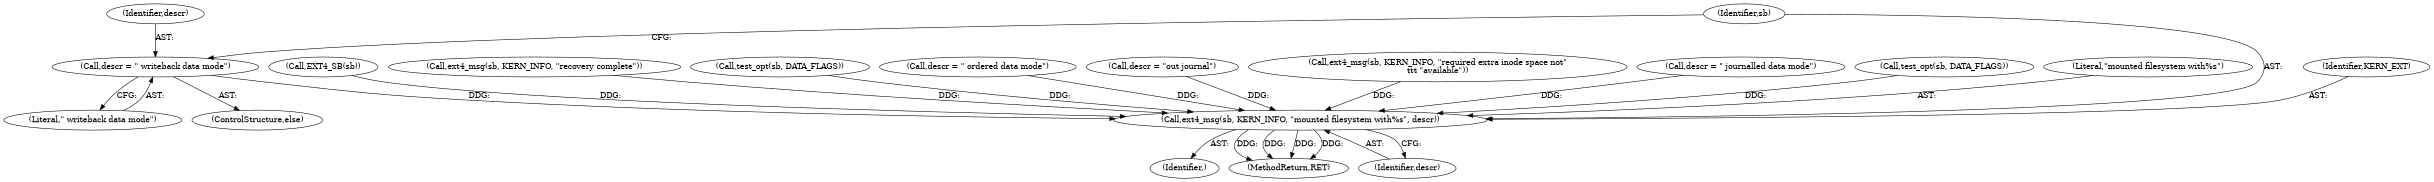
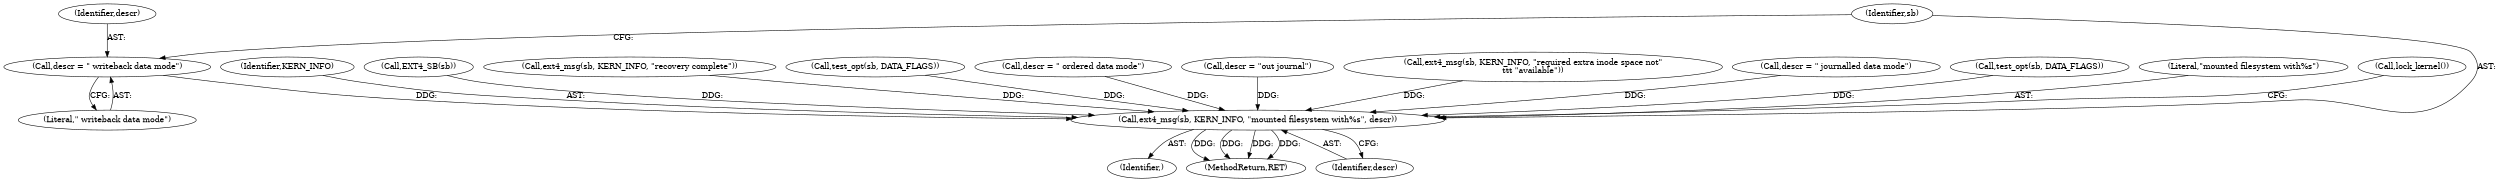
node "(Identifier,KERN_EXT)": label "(Identifier,KERN_EXT)" -> "(Identifier,KERN_INFO)"
node "(Call,lock_kernel())": added
node "(ControlStructure,else)": removed
